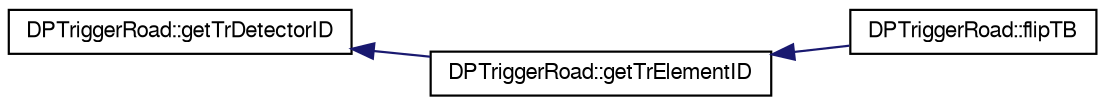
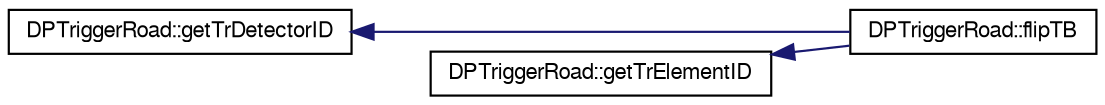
edge "DPTriggerRoad::getTrElementID" -> "DPTriggerRoad::getTrDetectorID": now "DPTriggerRoad::flipTB" -> "DPTriggerRoad::getTrDetectorID"
